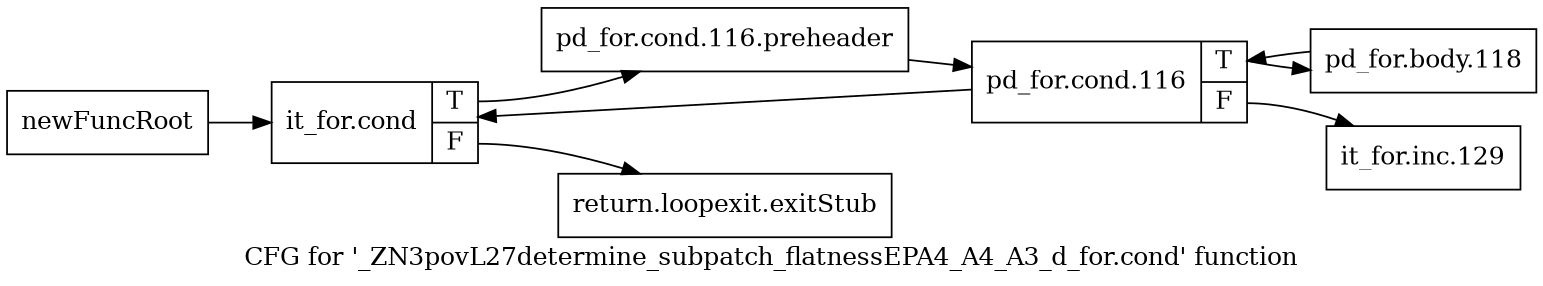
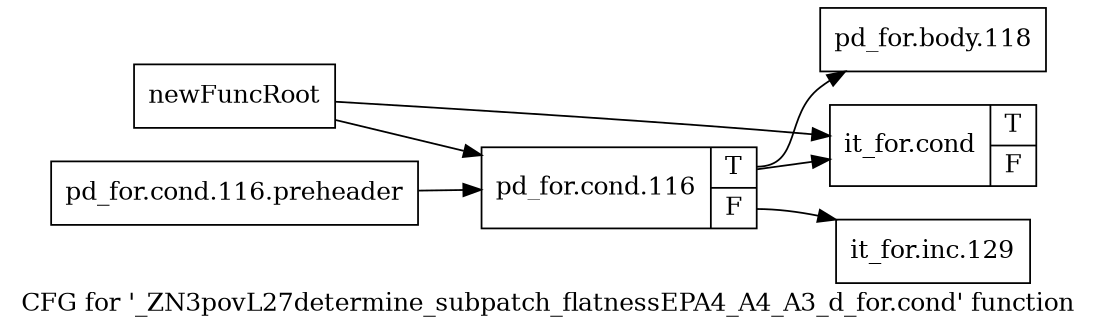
edge "pd_for.body.118" -> "pd_for.cond.116": now "newFuncRoot" -> "pd_for.cond.116"
edge "it_for.cond" -> "pd_for.cond.116.preheader": removed
node "return.loopexit.exitStub": removed
